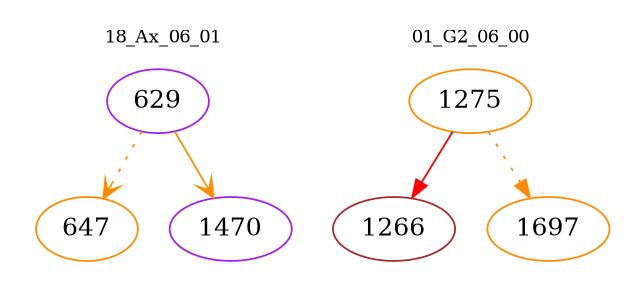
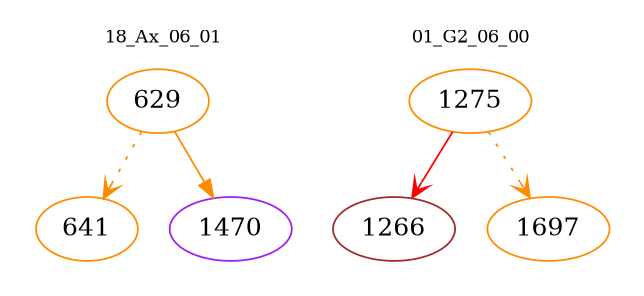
node "629": color purple -> darkorange
edge "629" -> "1470": arrowhead vee -> normal
edge "1275" -> "1266": arrowhead normal -> vee
edge "1275" -> "1697": arrowhead normal -> vee
node "647": label "647" -> "641"
